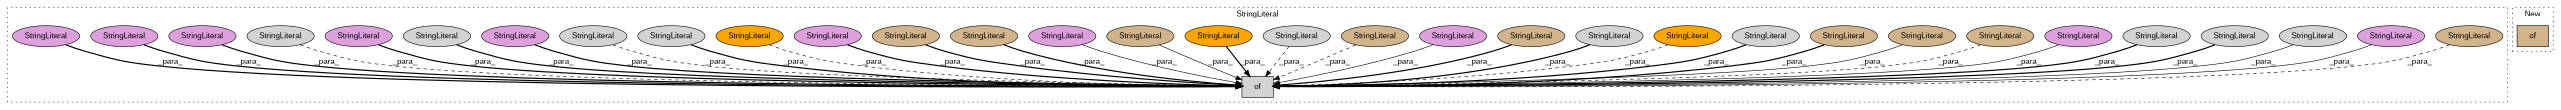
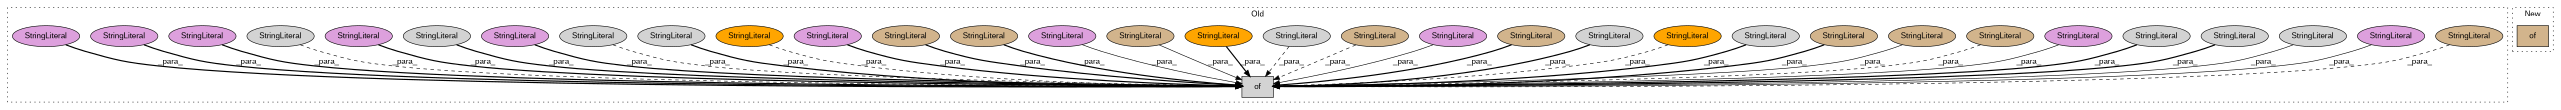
cluster "StringLiteral": label "StringLiteral" -> "Old"
